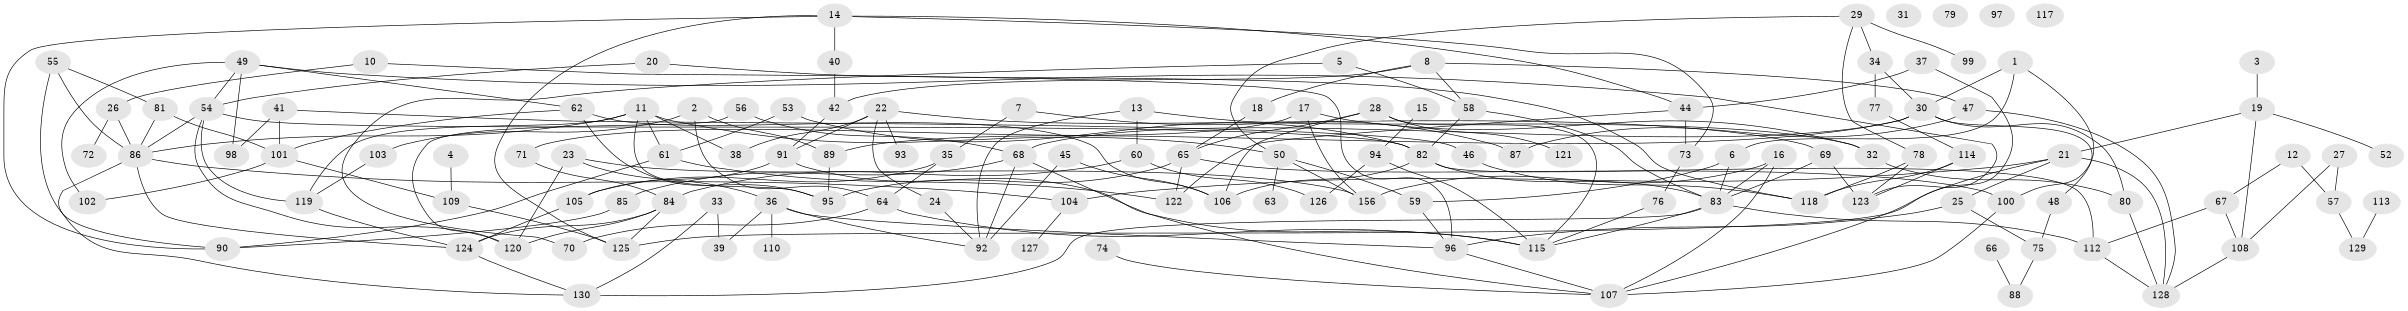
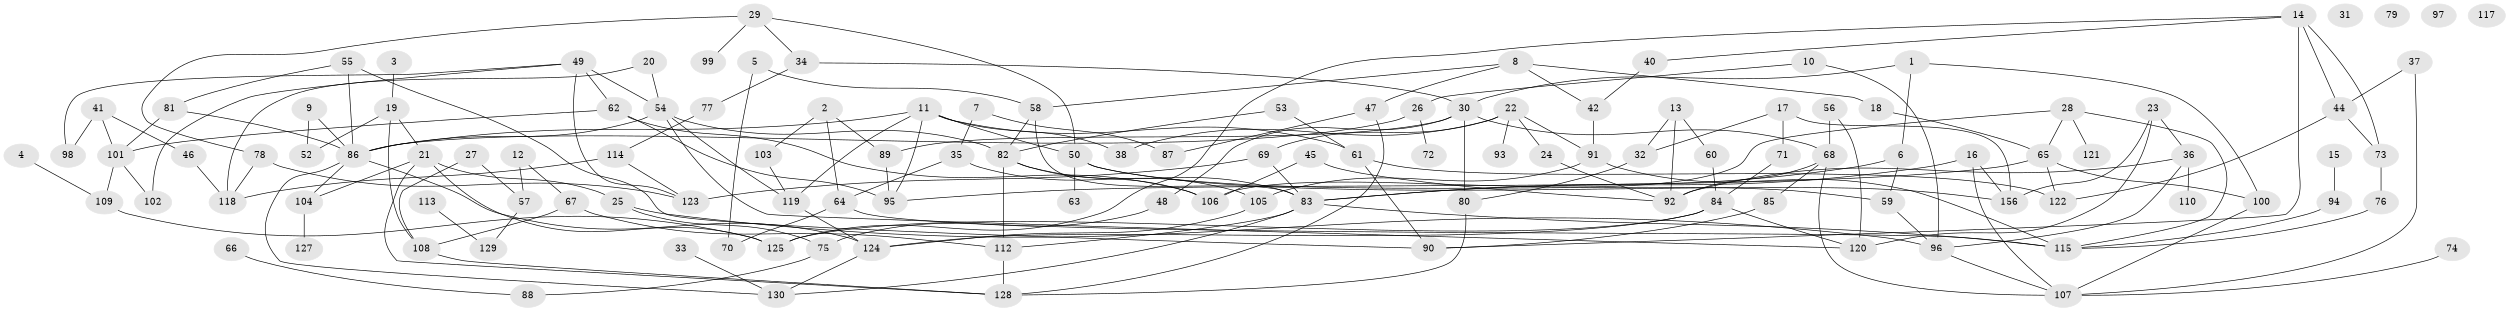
node "9": added
node "126": removed
node "39": removed
